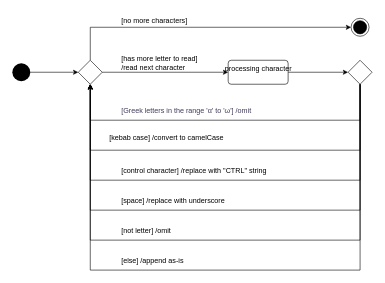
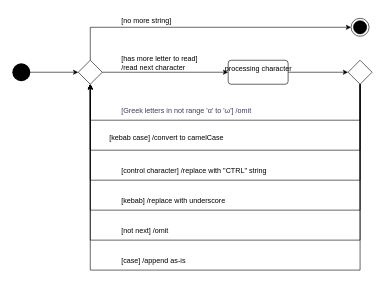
node "[no more characters]": label "[no more characters]" -> "[no more string]"
node "[Greek letters in the range 'α' to 'ω'] /omit": label "[Greek letters in the range 'α' to 'ω'] /omit" -> "[Greek letters in not range 'α' to 'ω'] /omit"
node "[space] /replace with underscore": label "[space] /replace with underscore" -> "[kebab] /replace with underscore"
node "[not letter] /omit": label "[not letter] /omit" -> "[not next] /omit"
node "[else] /append as-is": label "[else] /append as-is" -> "[case] /append as-is"
